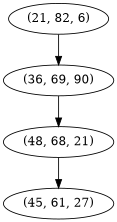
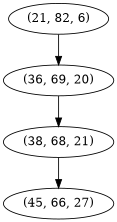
node "(36, 69, 90)": label "(36, 69, 90)" -> "(36, 69, 20)"
node "(48, 68, 21)": label "(48, 68, 21)" -> "(38, 68, 21)"
node "(45, 61, 27)": label "(45, 61, 27)" -> "(45, 66, 27)"
